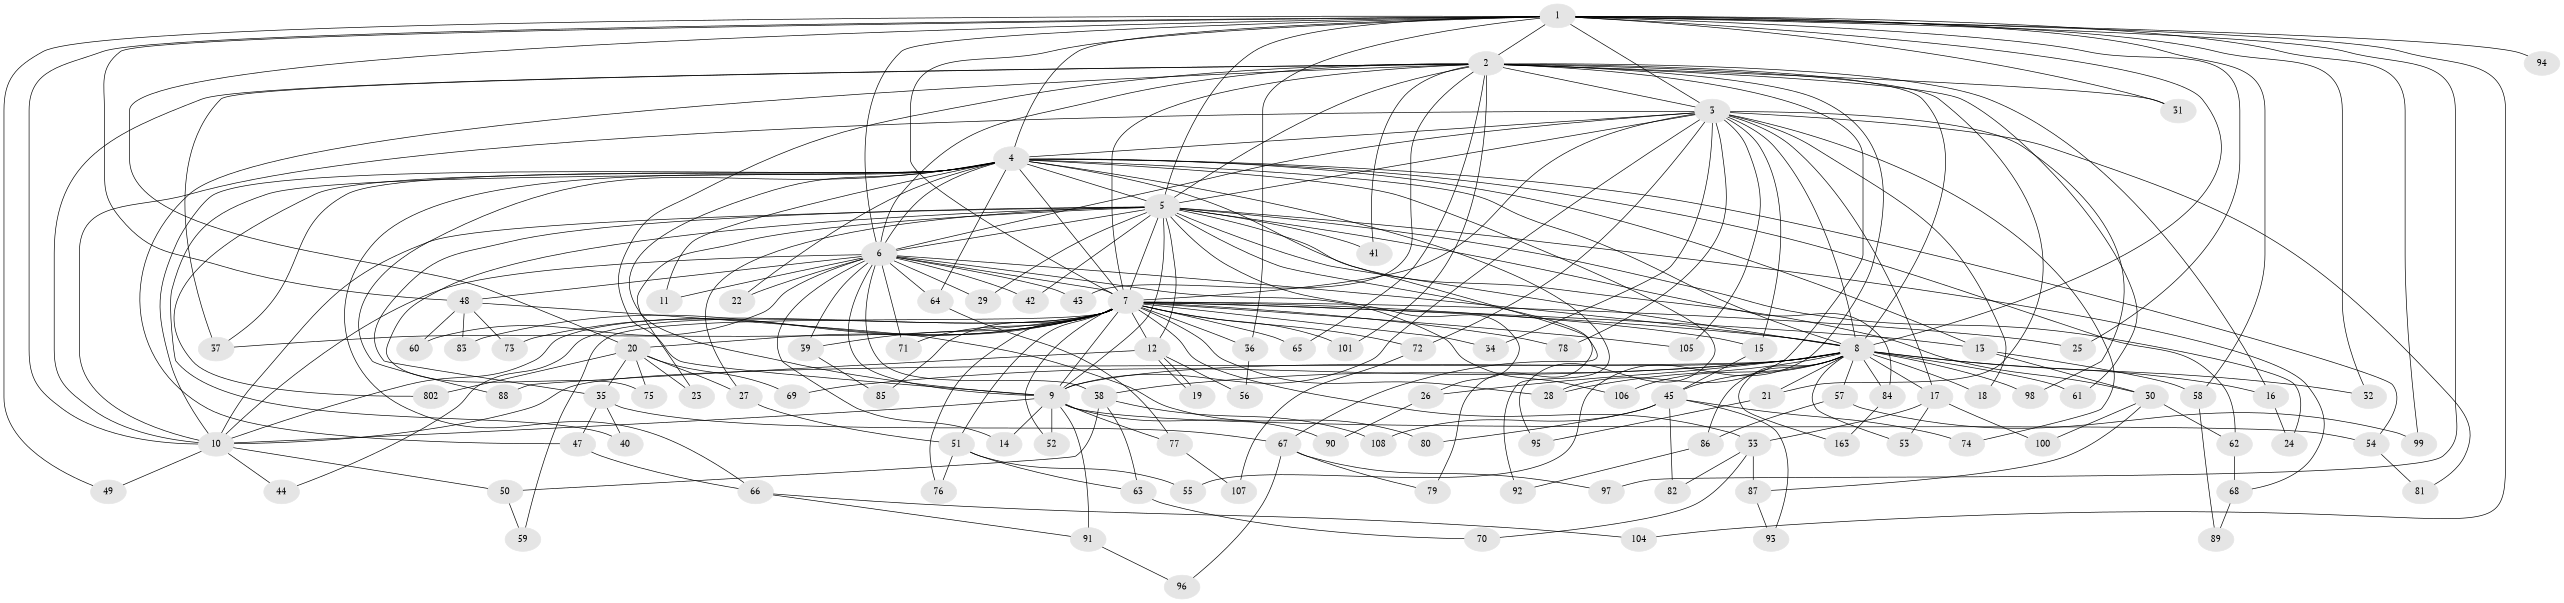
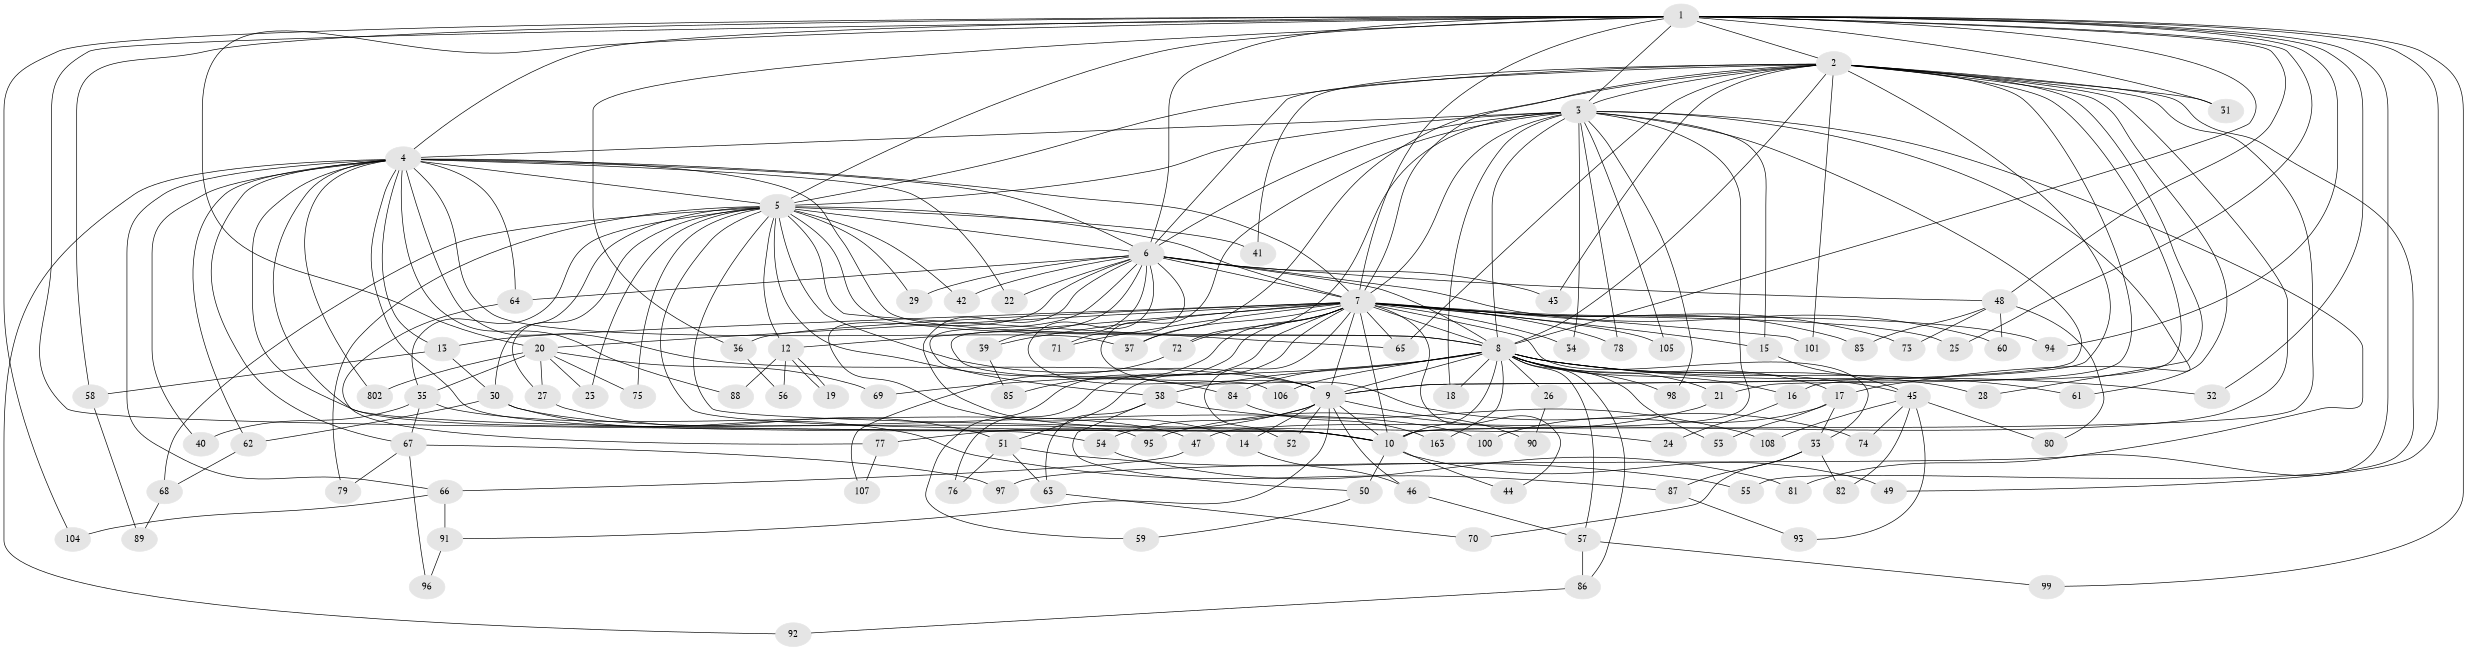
node "11": removed
edge "5" -- "26": now "5" -- "65"
edge "7" -- "28": now "7" -- "94"
node "46": added
